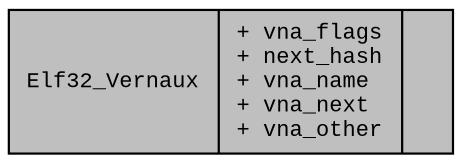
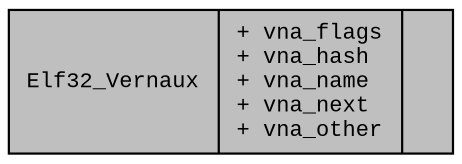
node "Elf32_Vernaux": text "+ next_hash" -> "+ vna_hash"
